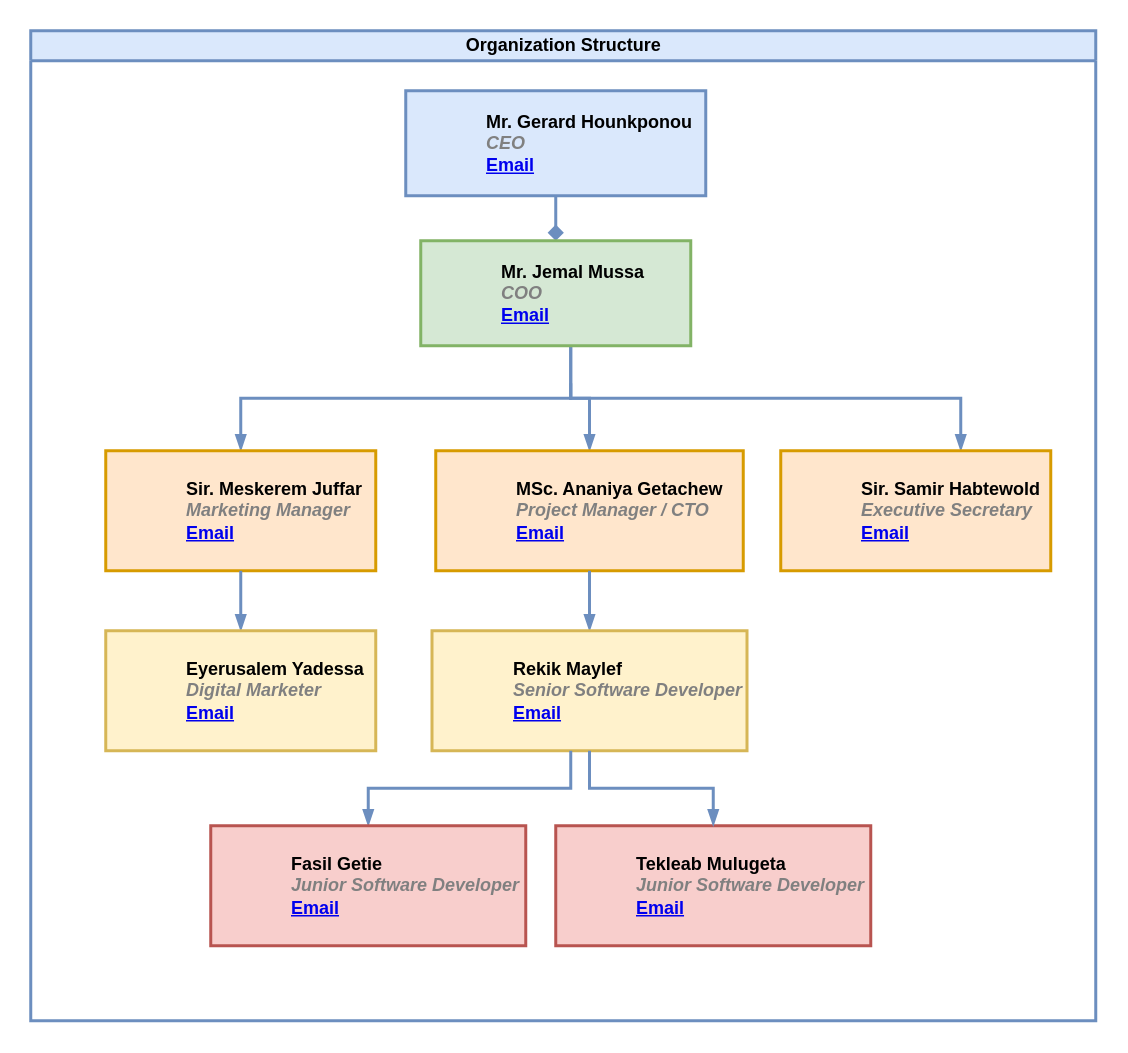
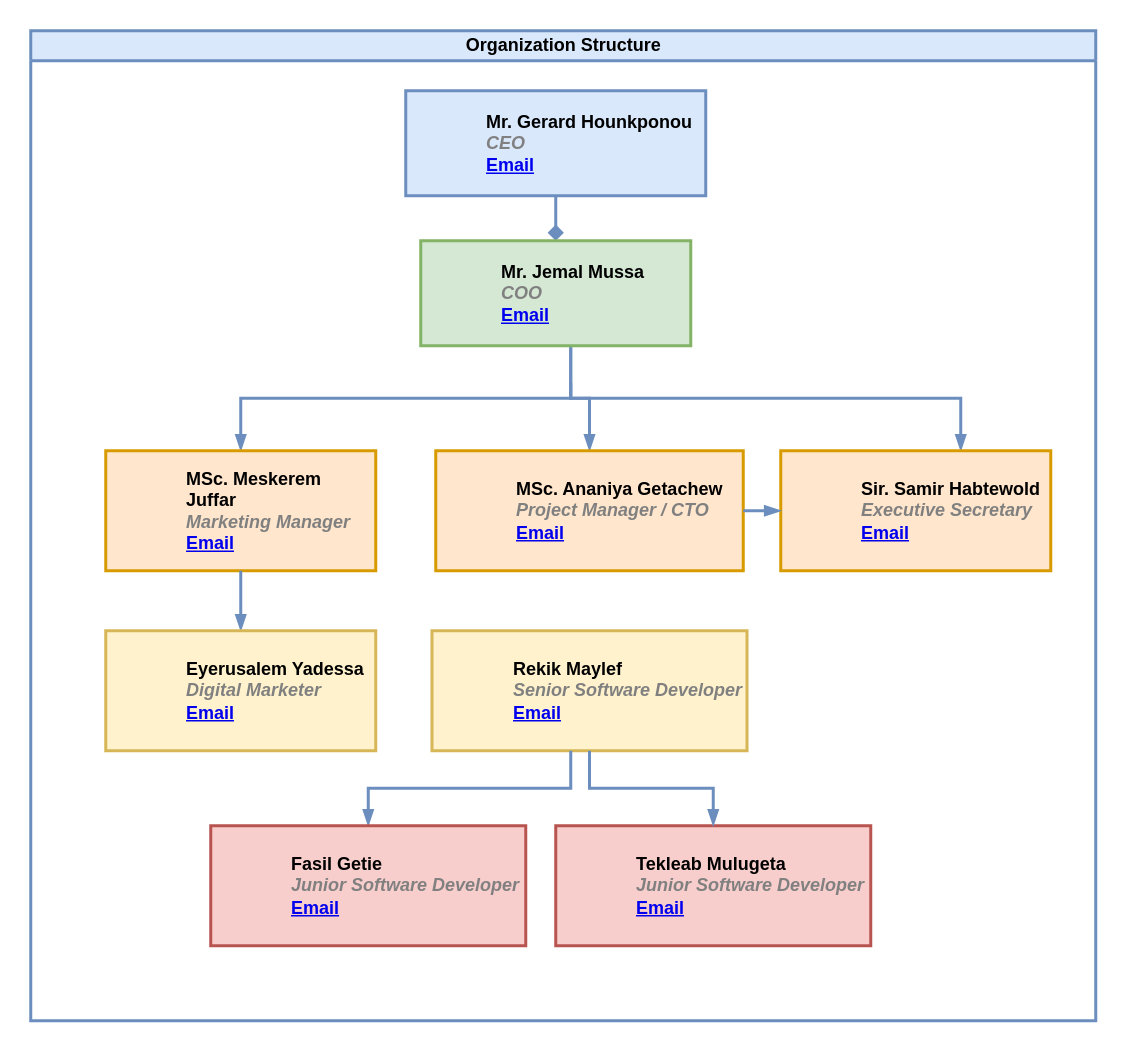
node "Sir. Meskerem Juffar Marketing Manager Email": label "Sir. Meskerem Juffar Marketing Manager Email" -> "MSc. Meskerem Juffar Marketing Manager Email"
edge "MSc. Ananiya Getachew Project Manager / CTO Email" -> "Rekik Maylef Senior Software Developer Email": now "MSc. Ananiya Getachew Project Manager / CTO Email" -> "Sir. Samir Habtewold Executive Secretary Email"
